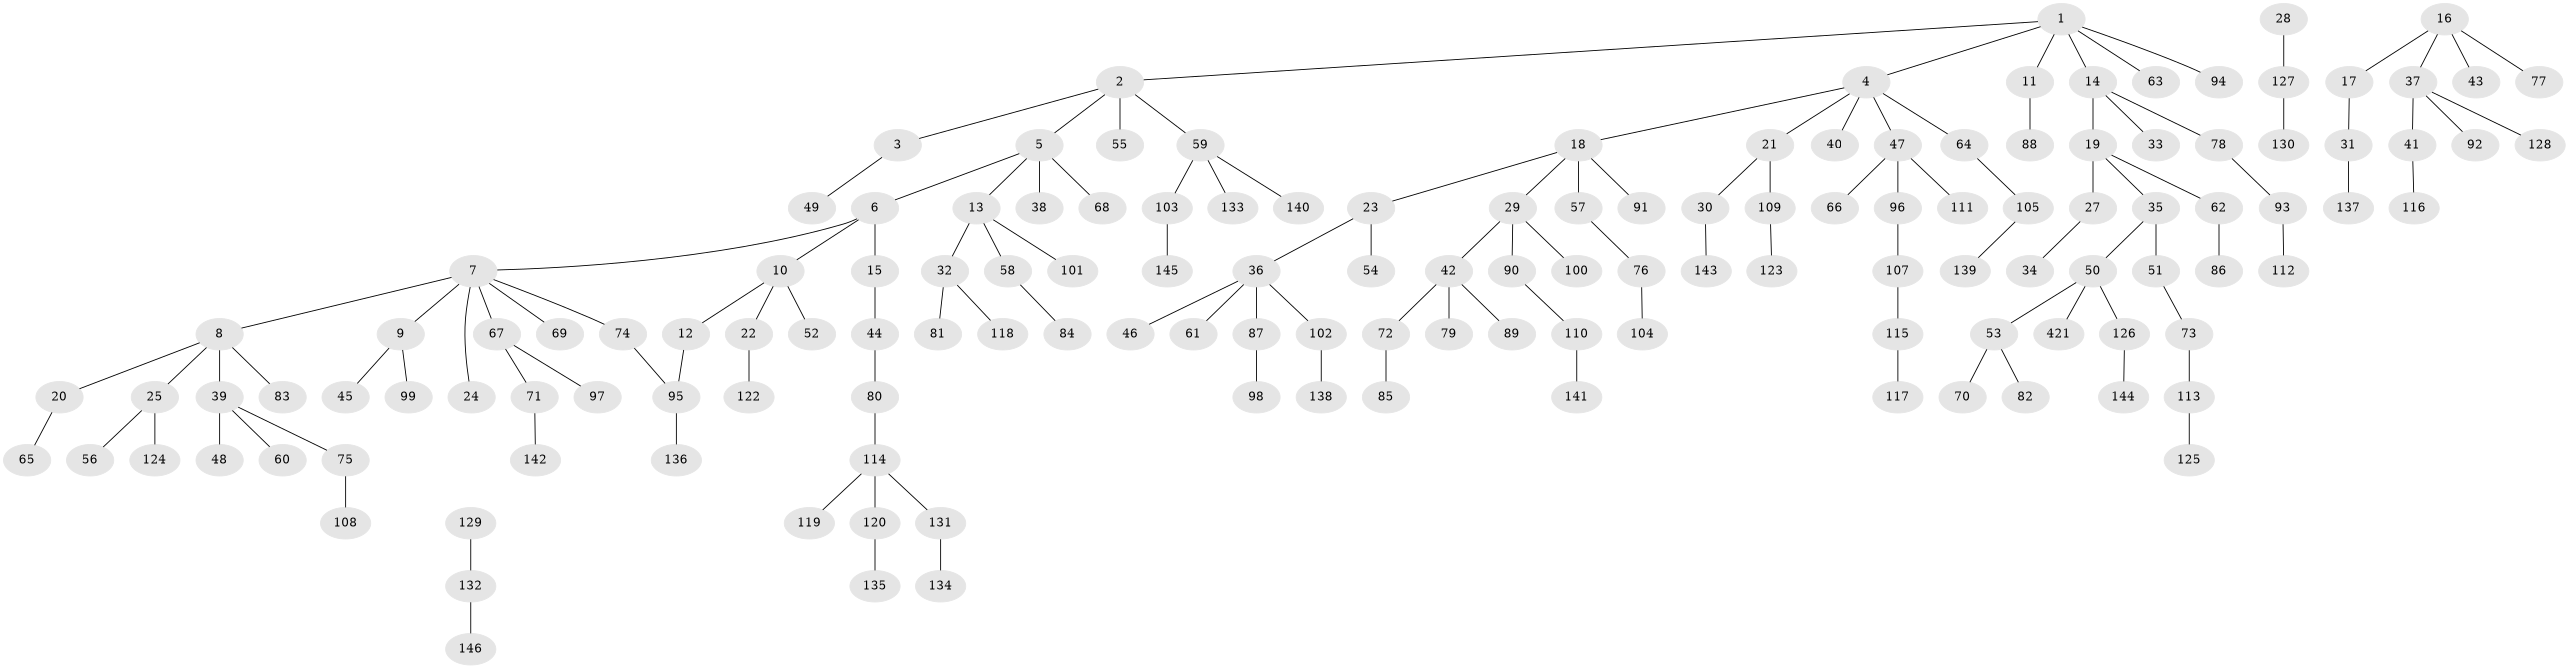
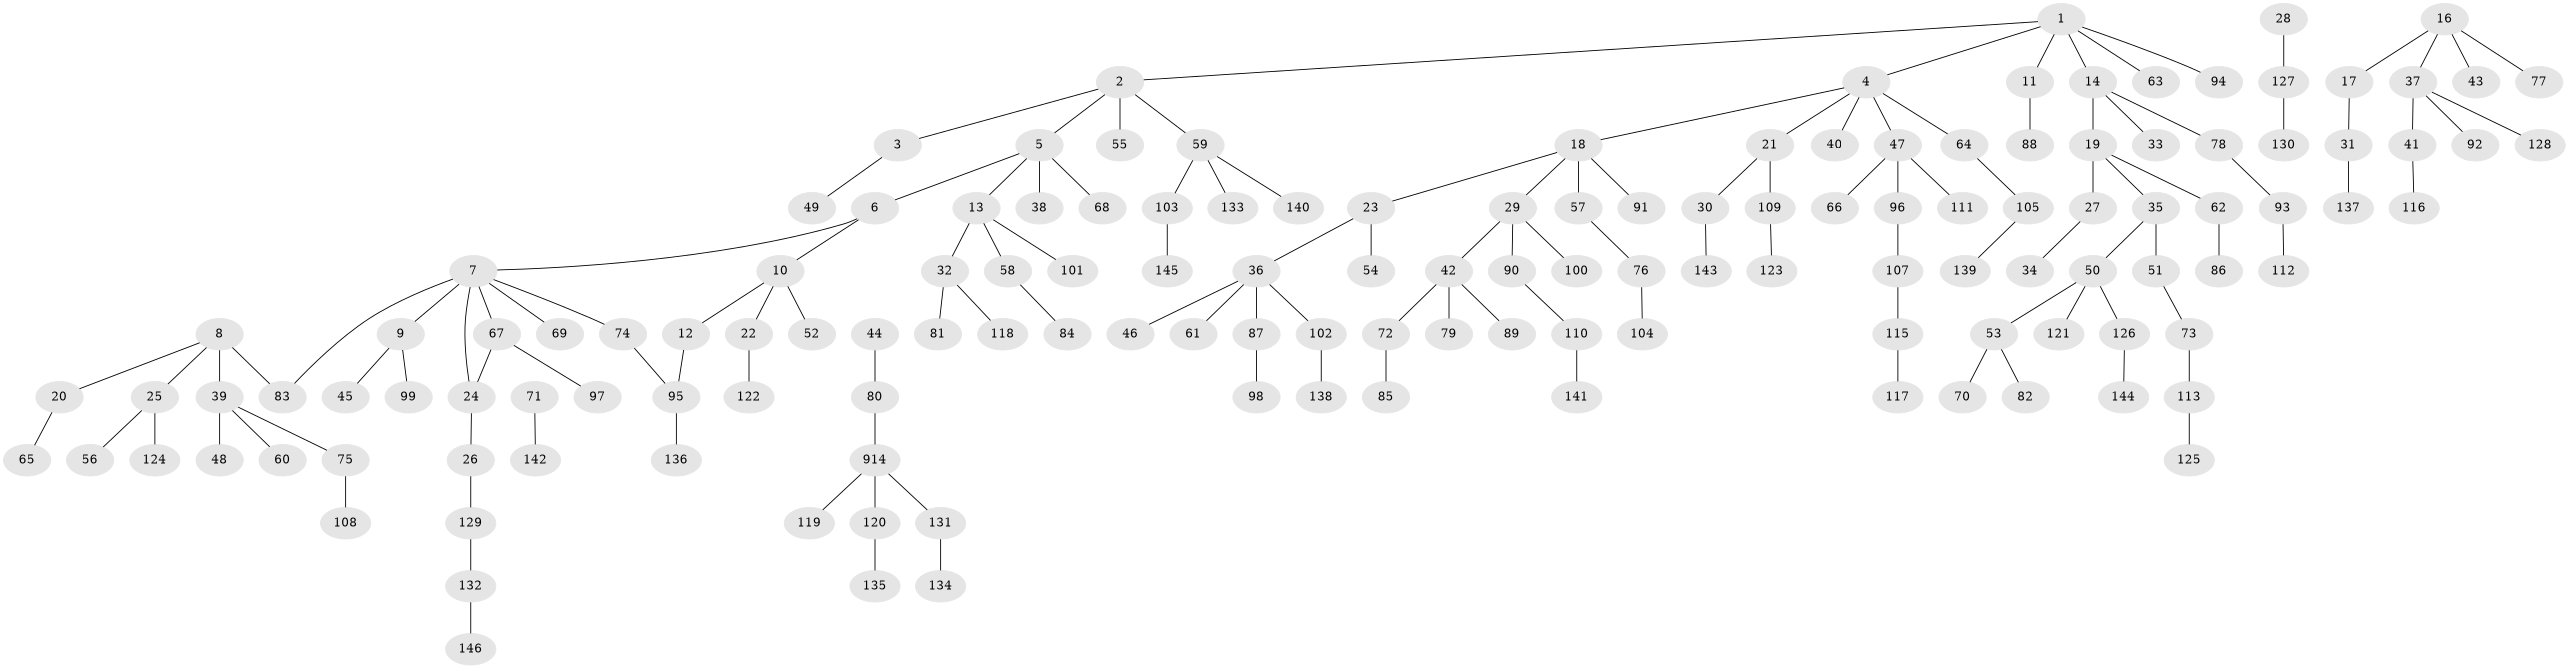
node "15": removed
edge "7" -- "8": now "7" -- "83"
node "421": label "421" -> "121"
edge "67" -- "71": now "67" -- "24"
node "26": added
node "114": label "114" -> "914"
